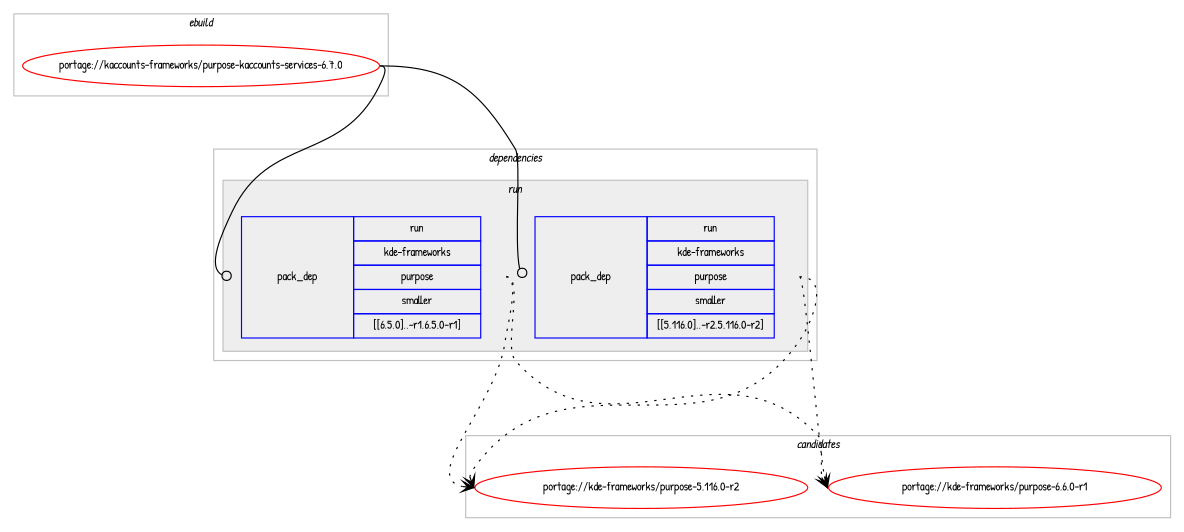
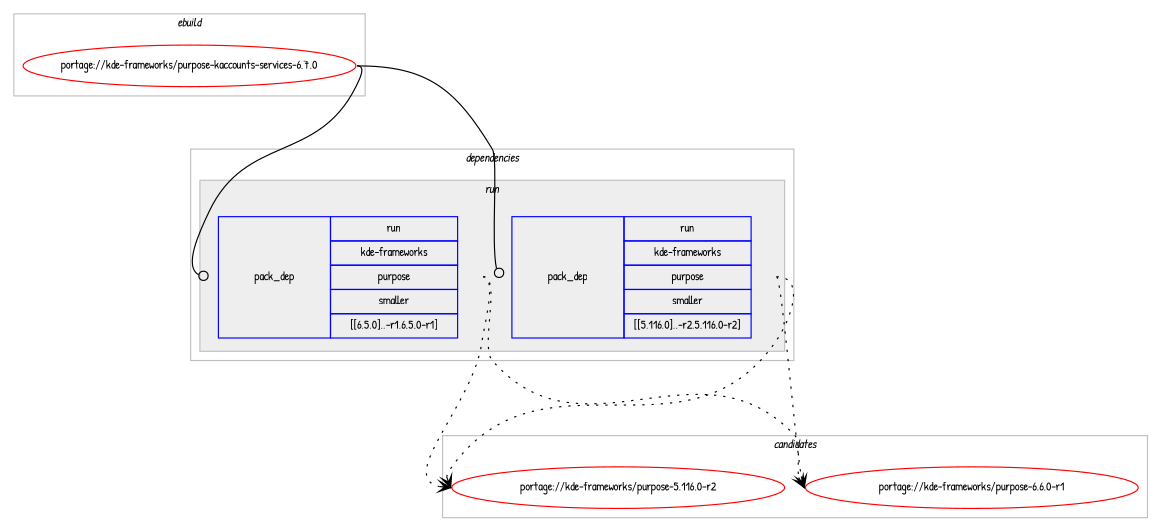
node "portage://kaccounts-frameworks/purpose-kaccounts-services-6.7.0": label "portage://kaccounts-frameworks/purpose-kaccounts-services-6.7.0" -> "portage://kde-frameworks/purpose-kaccounts-services-6.7.0"
